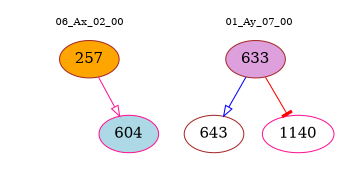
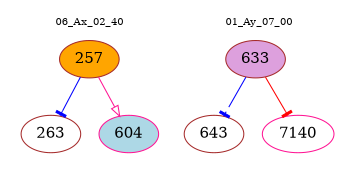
cluster "06_Ax_02_00": label "06_Ax_02_00" -> "06_Ax_02_40"
edge "633" -> "643": arrowhead onormal -> tee
node "263": added
node "1140": label "1140" -> "7140"
